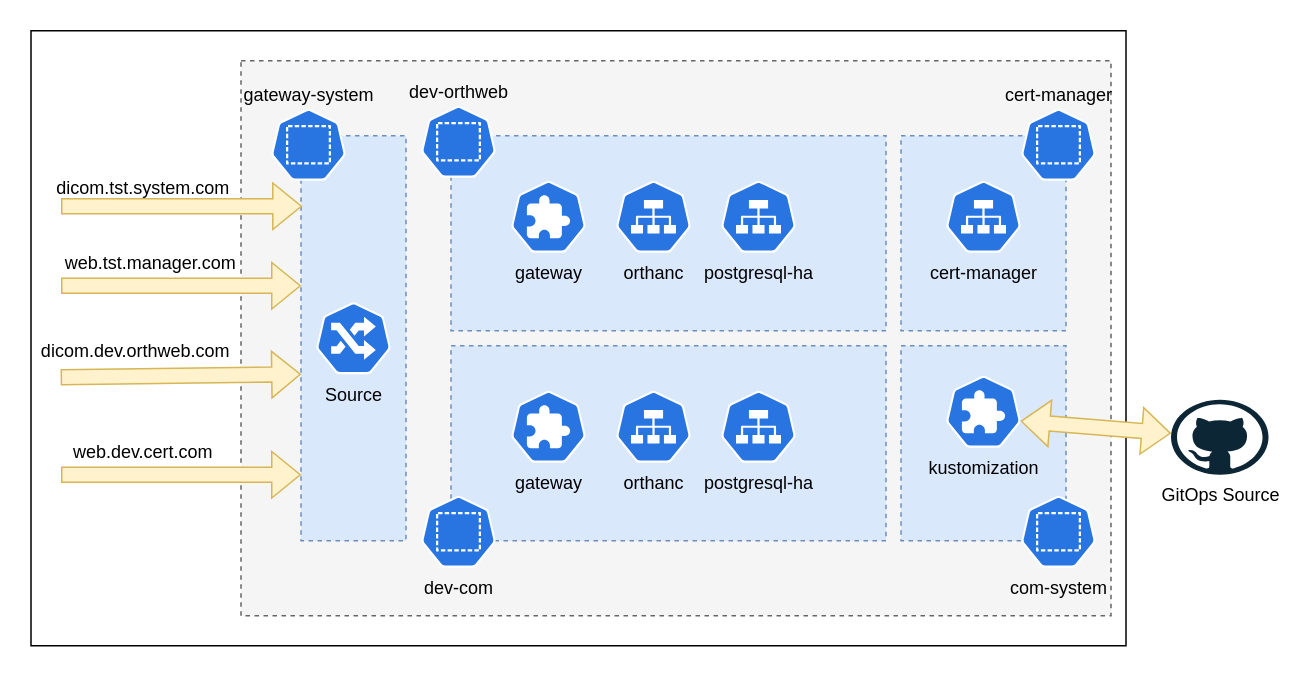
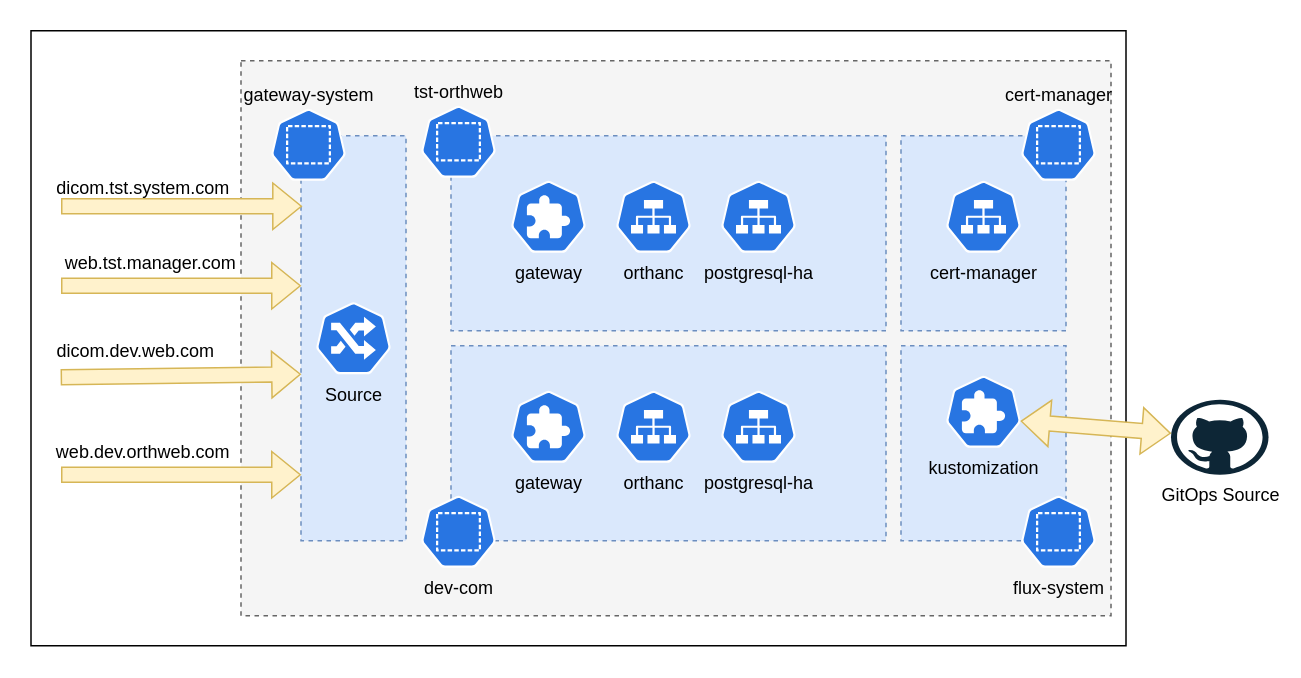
node "dev-orthweb": label "dev-orthweb" -> "tst-orthweb"
node "dicom.dev.orthweb.com": label "dicom.dev.orthweb.com" -> "dicom.dev.web.com"
node "web.dev.cert.com": label "web.dev.cert.com" -> "web.dev.orthweb.com"
node "com-system": label "com-system" -> "flux-system"
